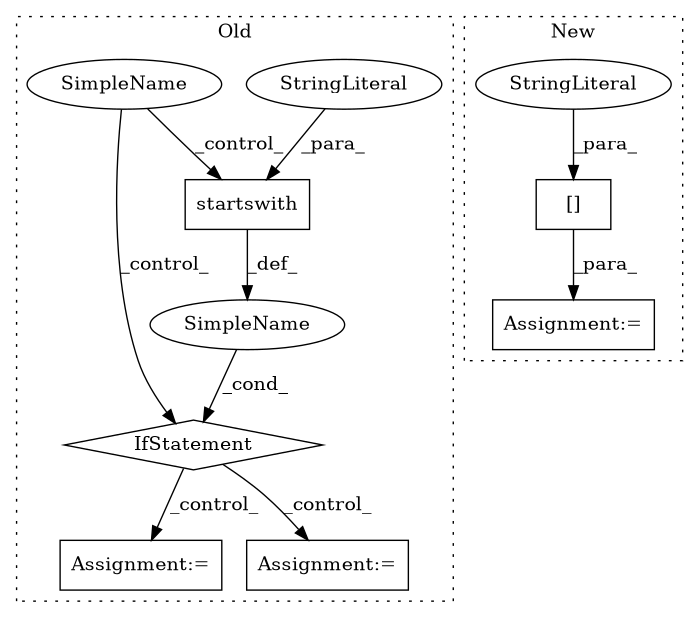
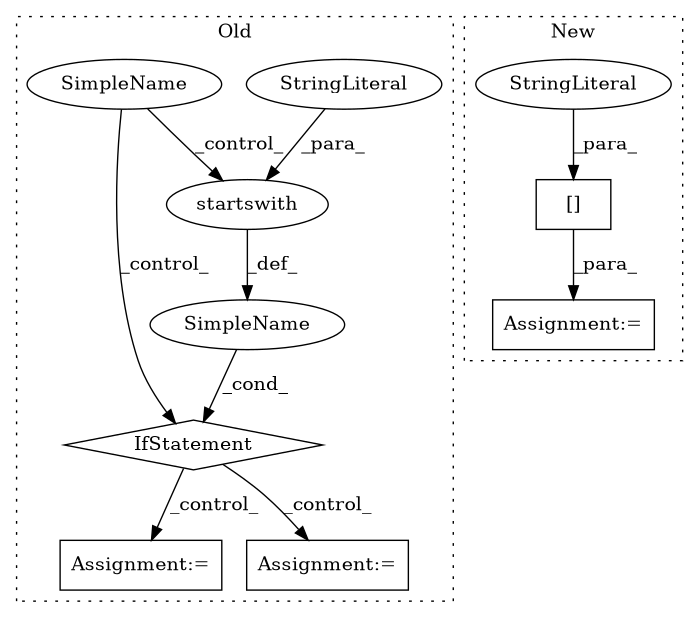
node "startswith": shape box -> ellipse
